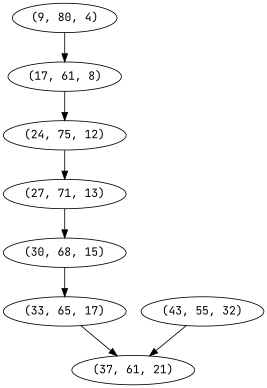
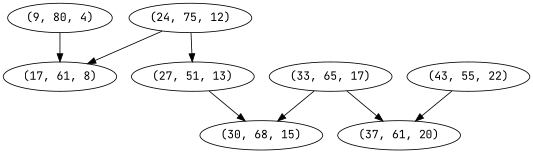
edge "(17, 61, 8)" -> "(24, 75, 12)": reversed
node "(27, 71, 13)": label "(27, 71, 13)" -> "(27, 51, 13)"
edge "(30, 68, 15)" -> "(33, 65, 17)": reversed
node "(43, 55, 32)": label "(43, 55, 32)" -> "(43, 55, 22)"
node "(37, 61, 21)": label "(37, 61, 21)" -> "(37, 61, 20)"
